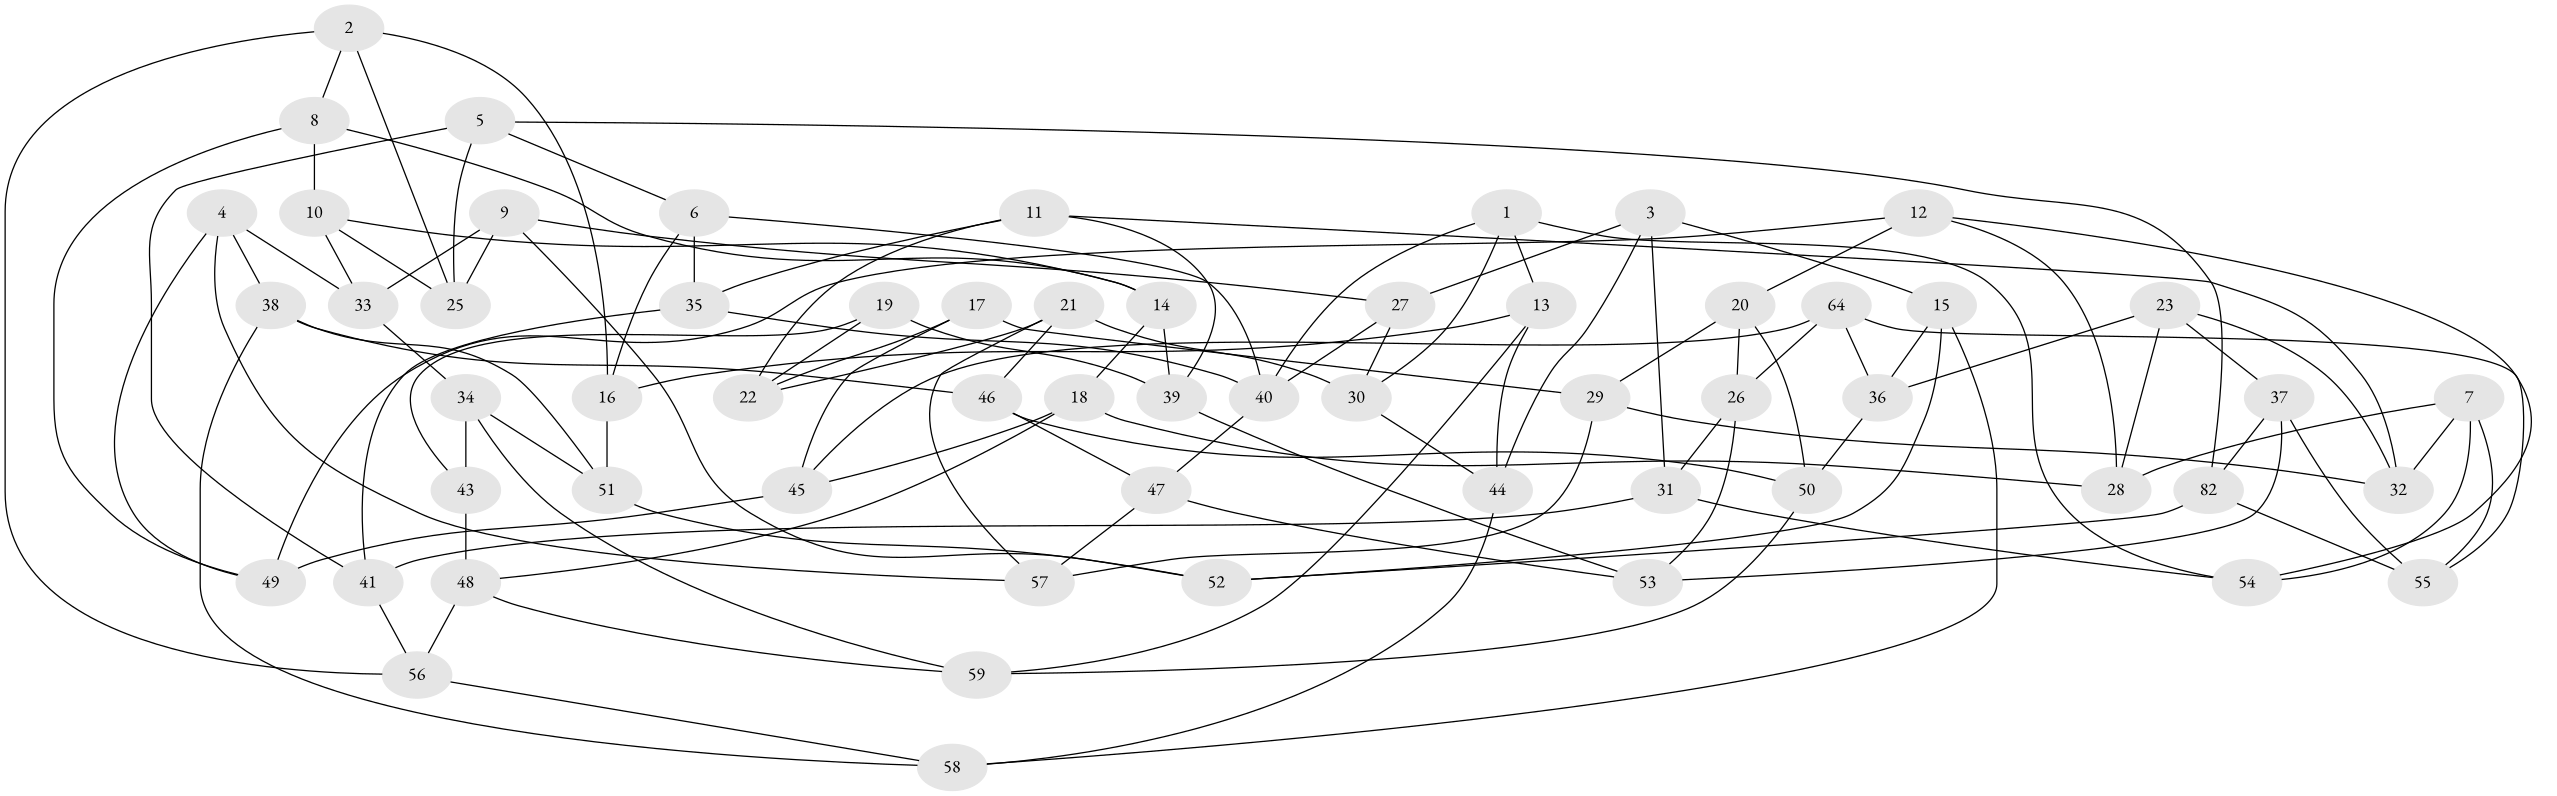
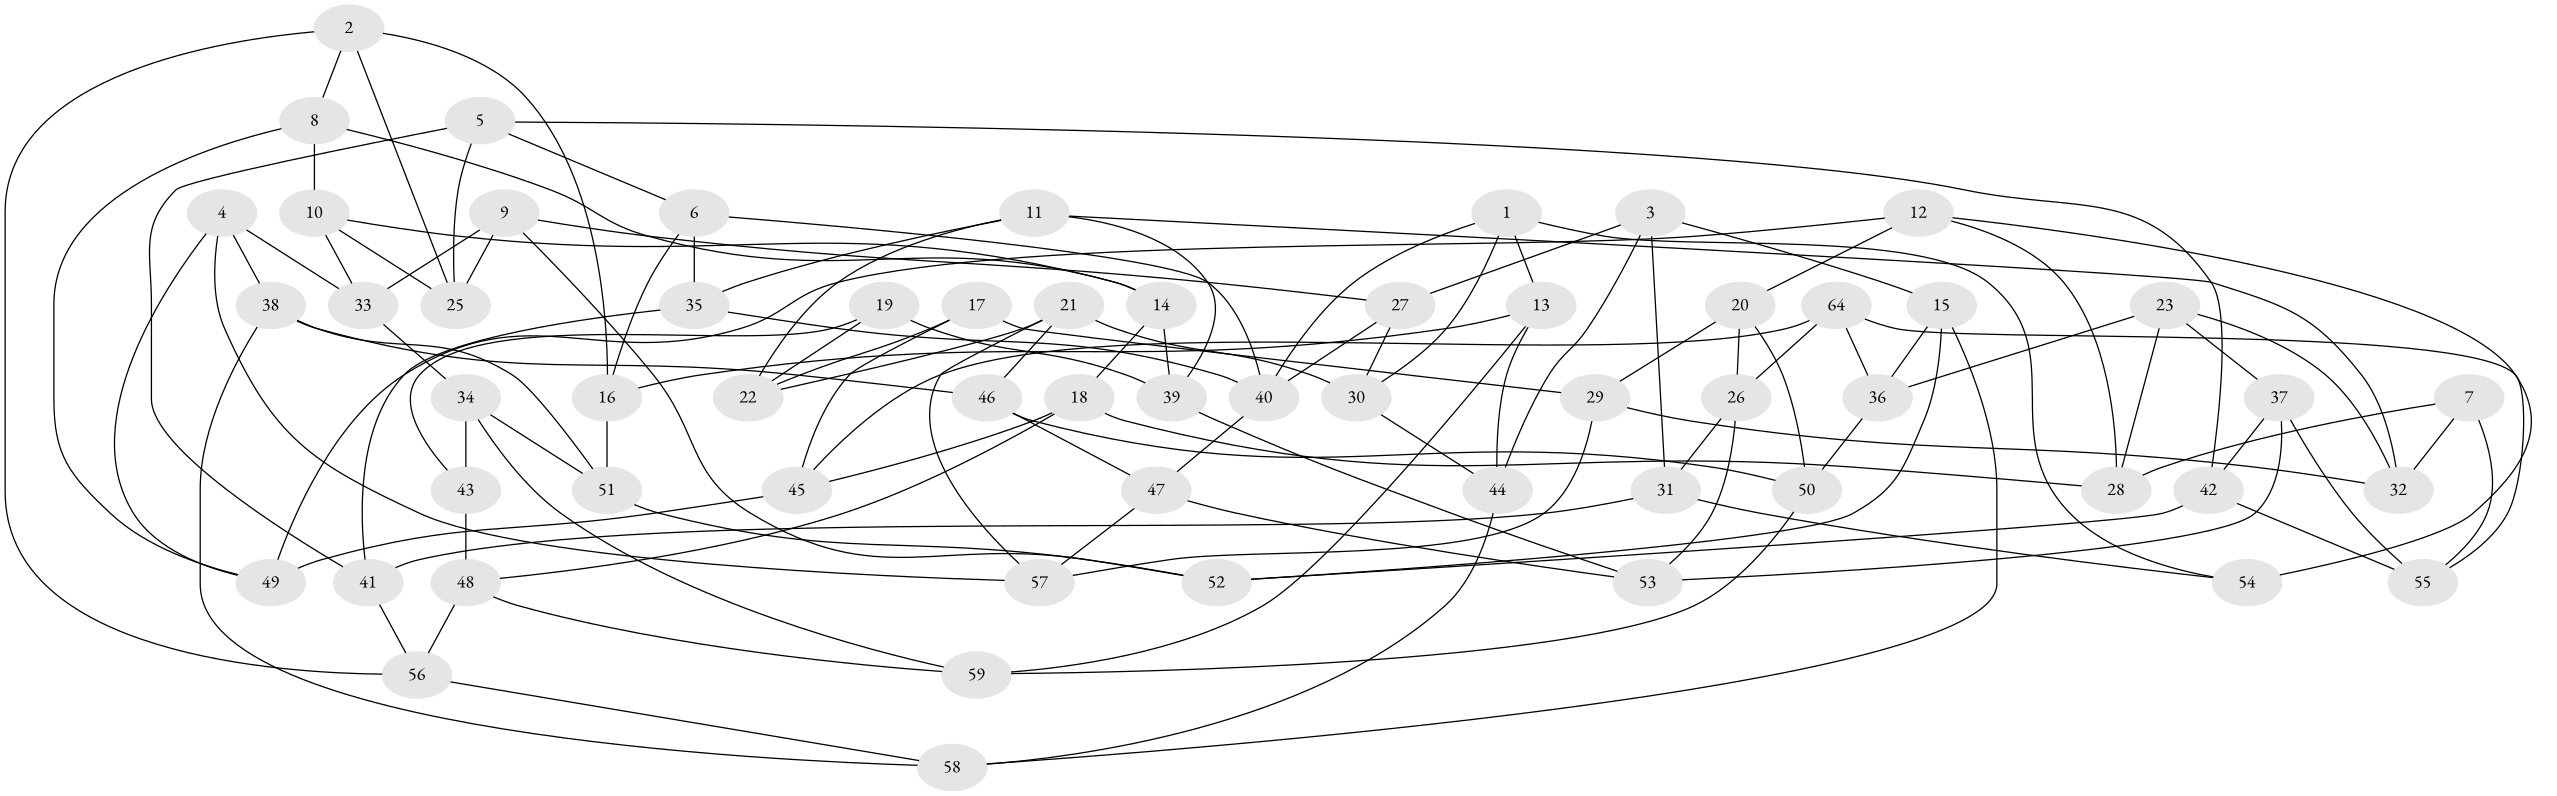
node "82": label "82" -> "42"
edge "7" -- "54": removed
